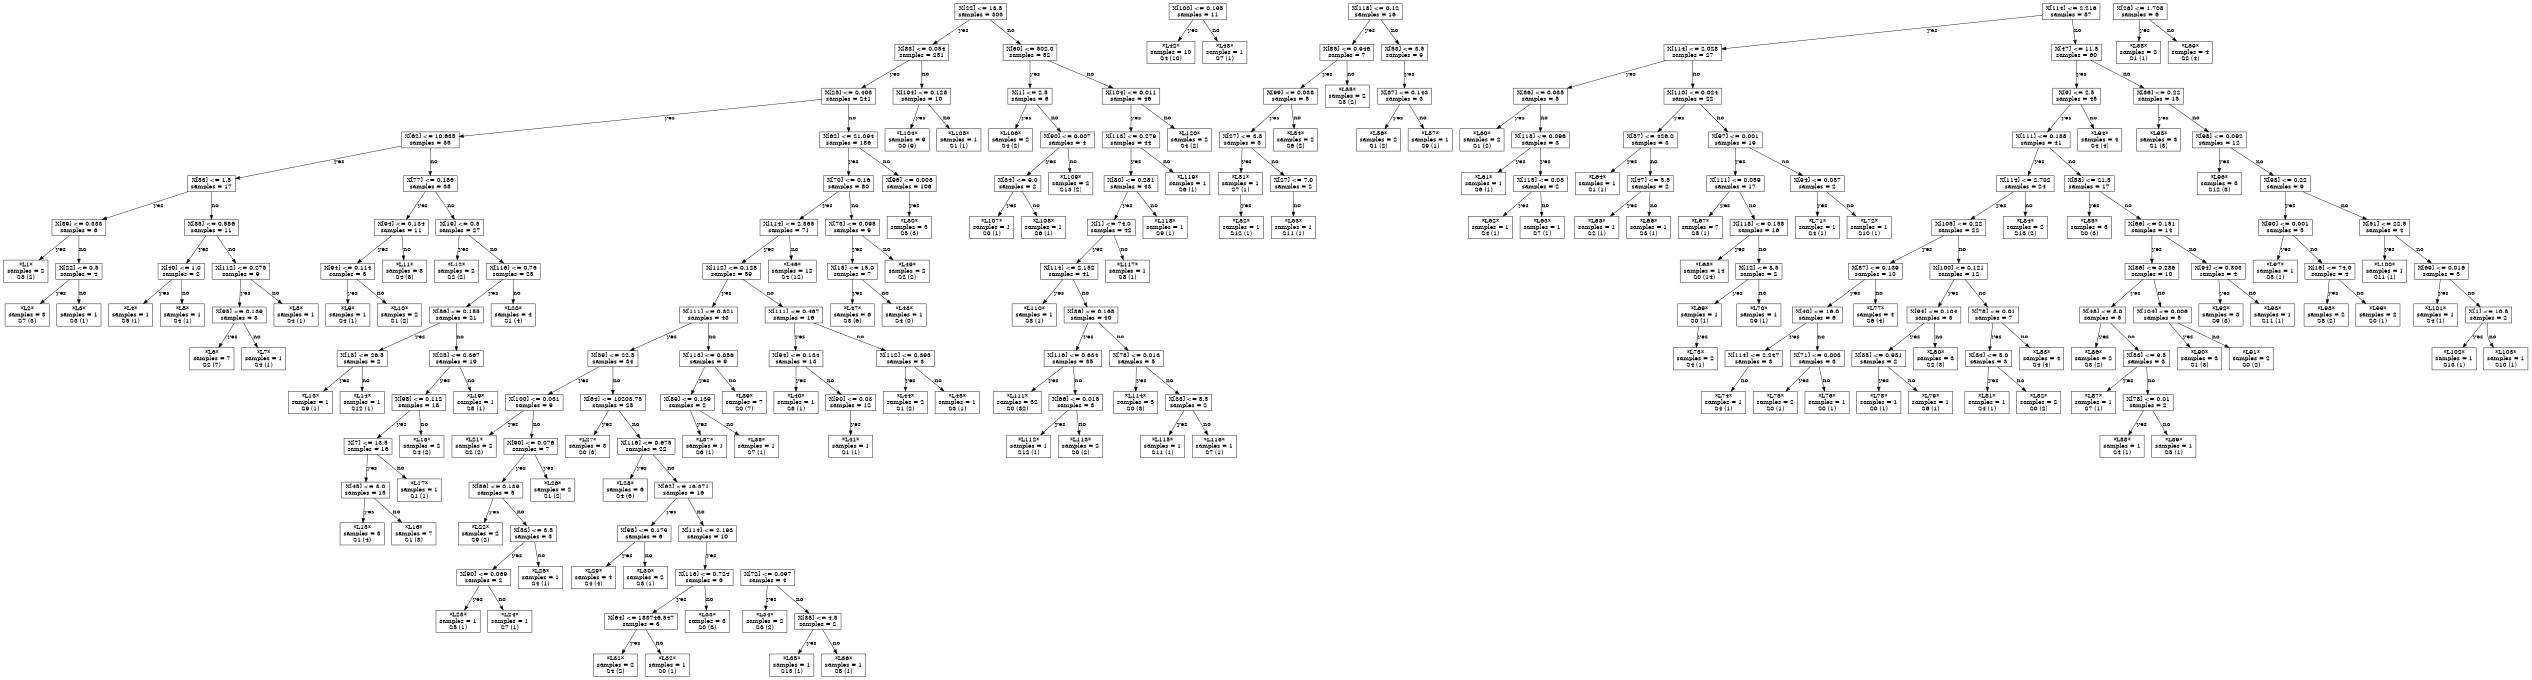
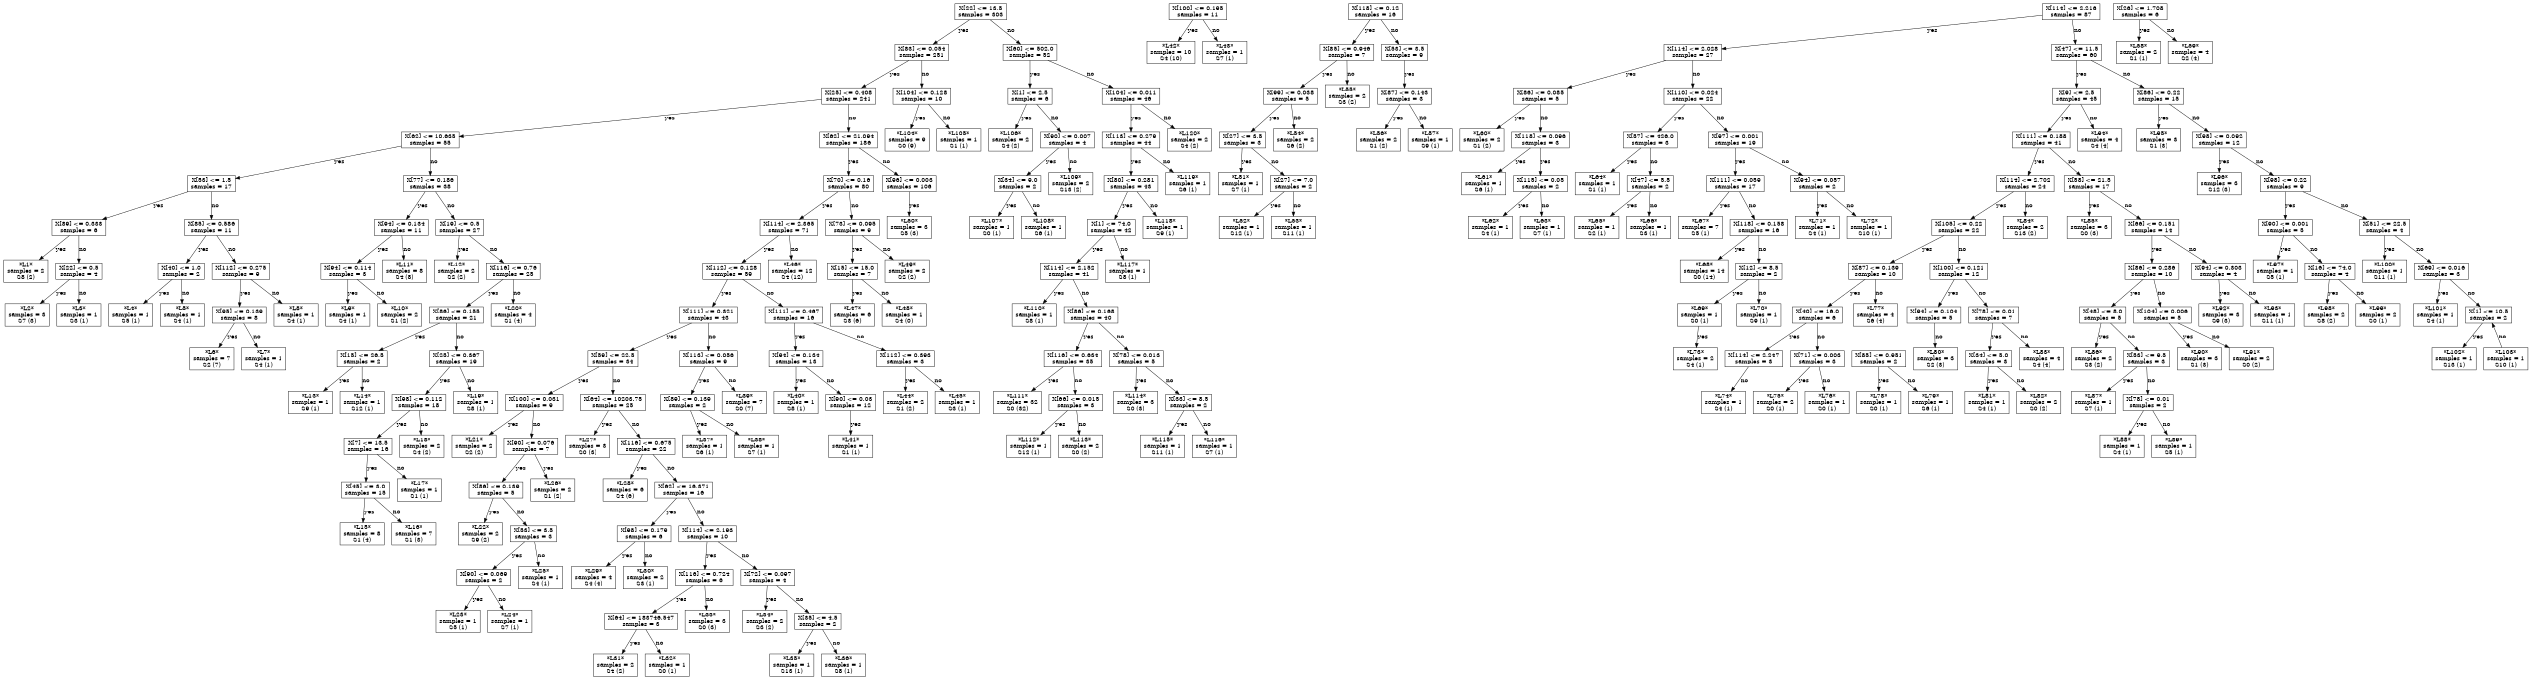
edge "*L51* samples = 1 S7 (1)" -> "*L52* samples = 1 S12 (1)": now "X[27] <= 7.0 samples = 2" -> "*L52* samples = 1 S12 (1)"
edge "X[1] <= 10.5 samples = 2" -> "*L103* samples = 1 S10 (1)": reversed
edge "X[94] <= 0.104 samples = 5" -> "X[85] <= 0.951 samples = 2": removed, label "yes"
edge "X[114] <= 2.193 samples = 10" -> "X[72] <= 0.097 samples = 4": added, label "no"
